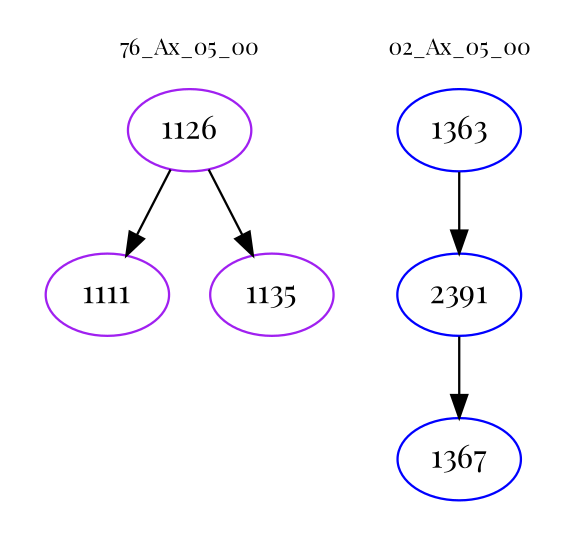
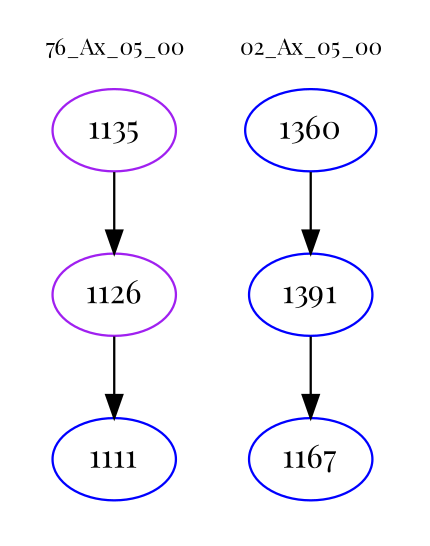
node "1363": label "1363" -> "1360"
edge "1126" -> "1135": reversed
node "1111": color purple -> blue
node "2391": label "2391" -> "1391"
node "1367": label "1367" -> "1167"
